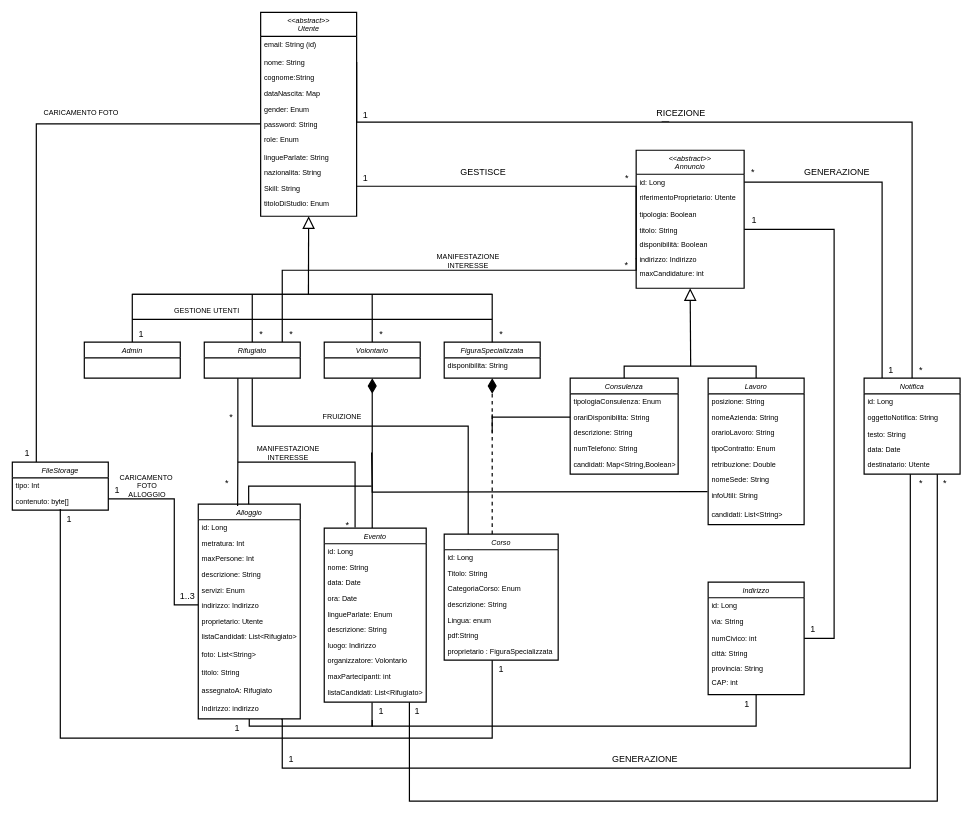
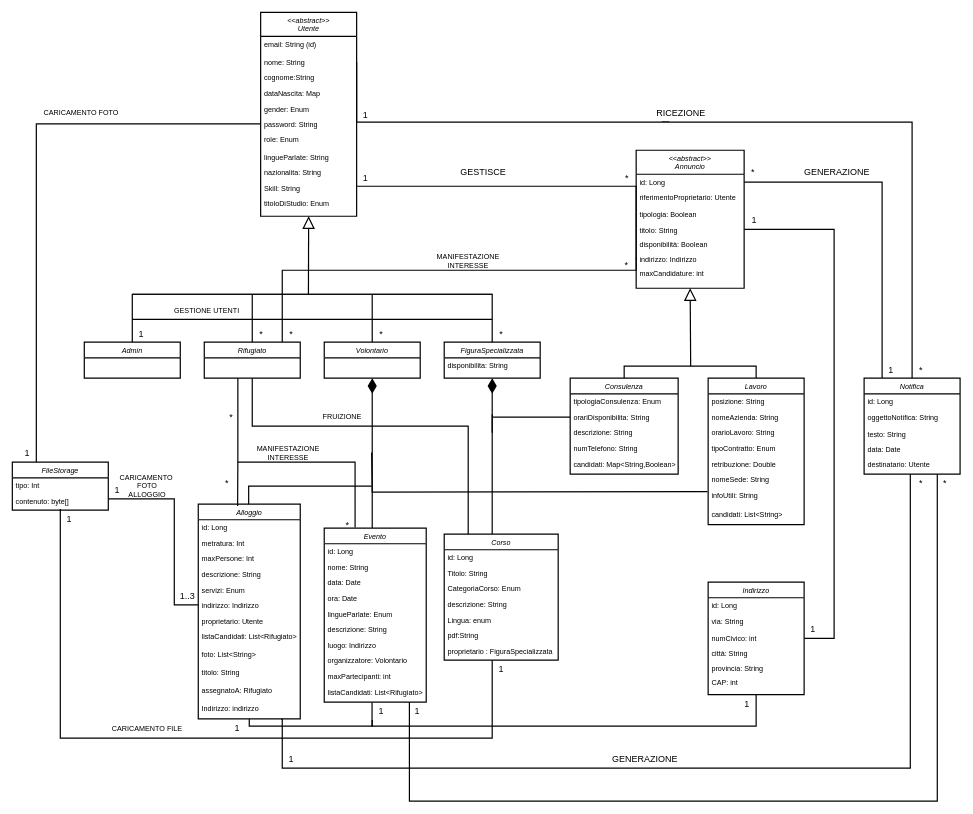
edge "Corso" -> "FiguraSpecializzata": style dashed -> solid
node "CARICAMENTO FILE": added
